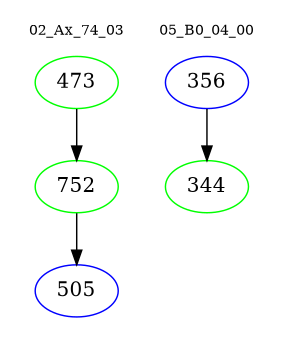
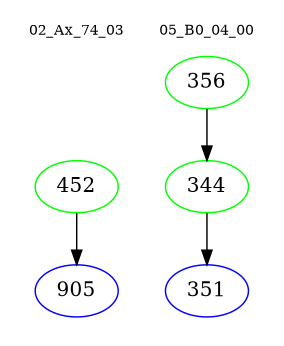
node "473": removed
node "356": color blue -> green
node "752": label "752" -> "452"
node "505": label "505" -> "905"
node "351": added
